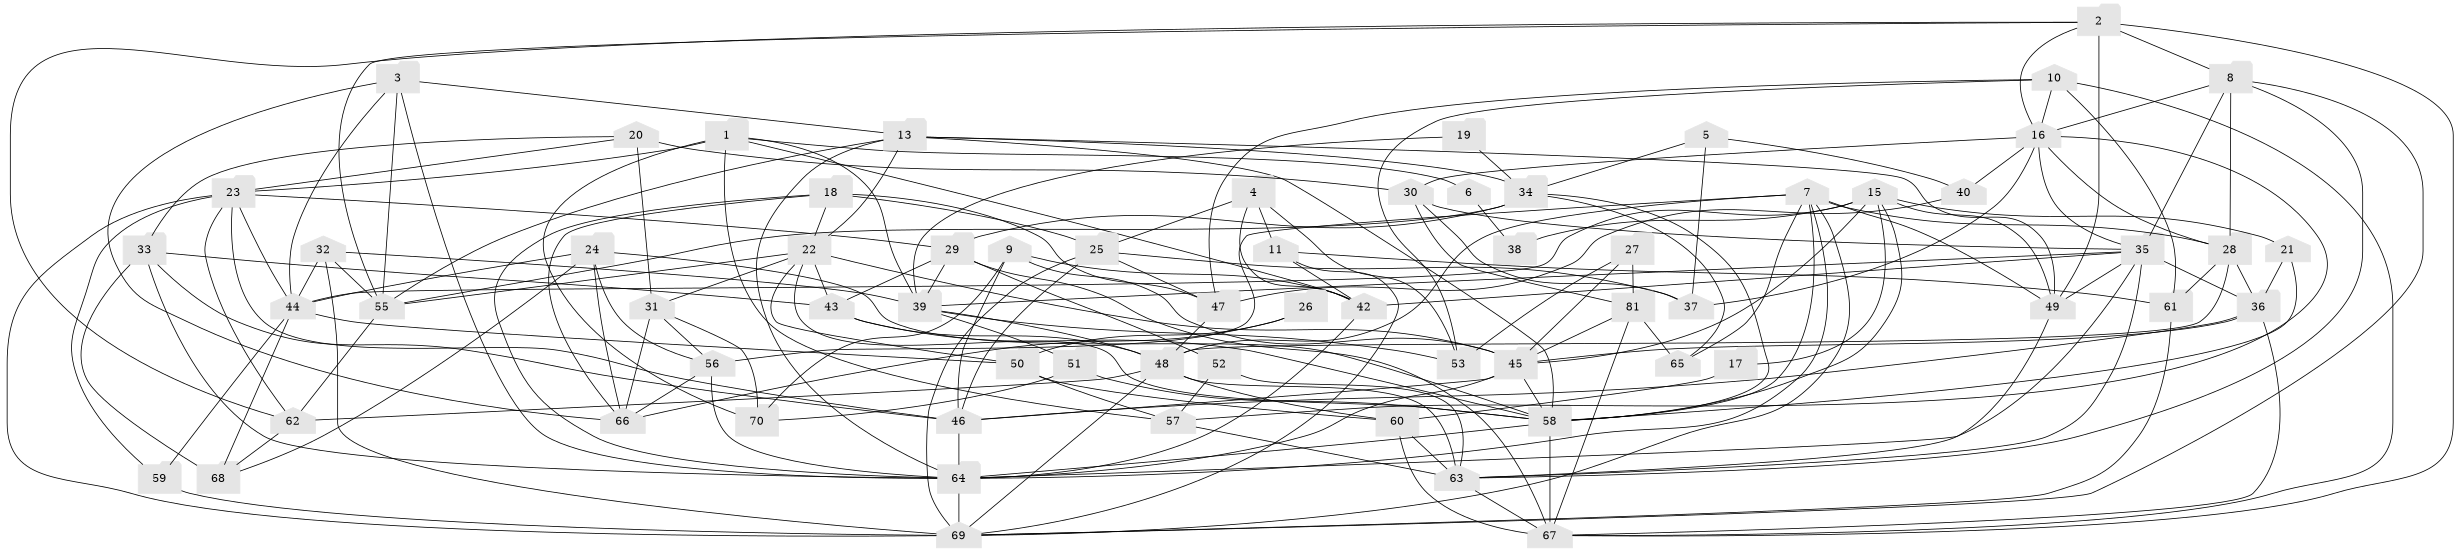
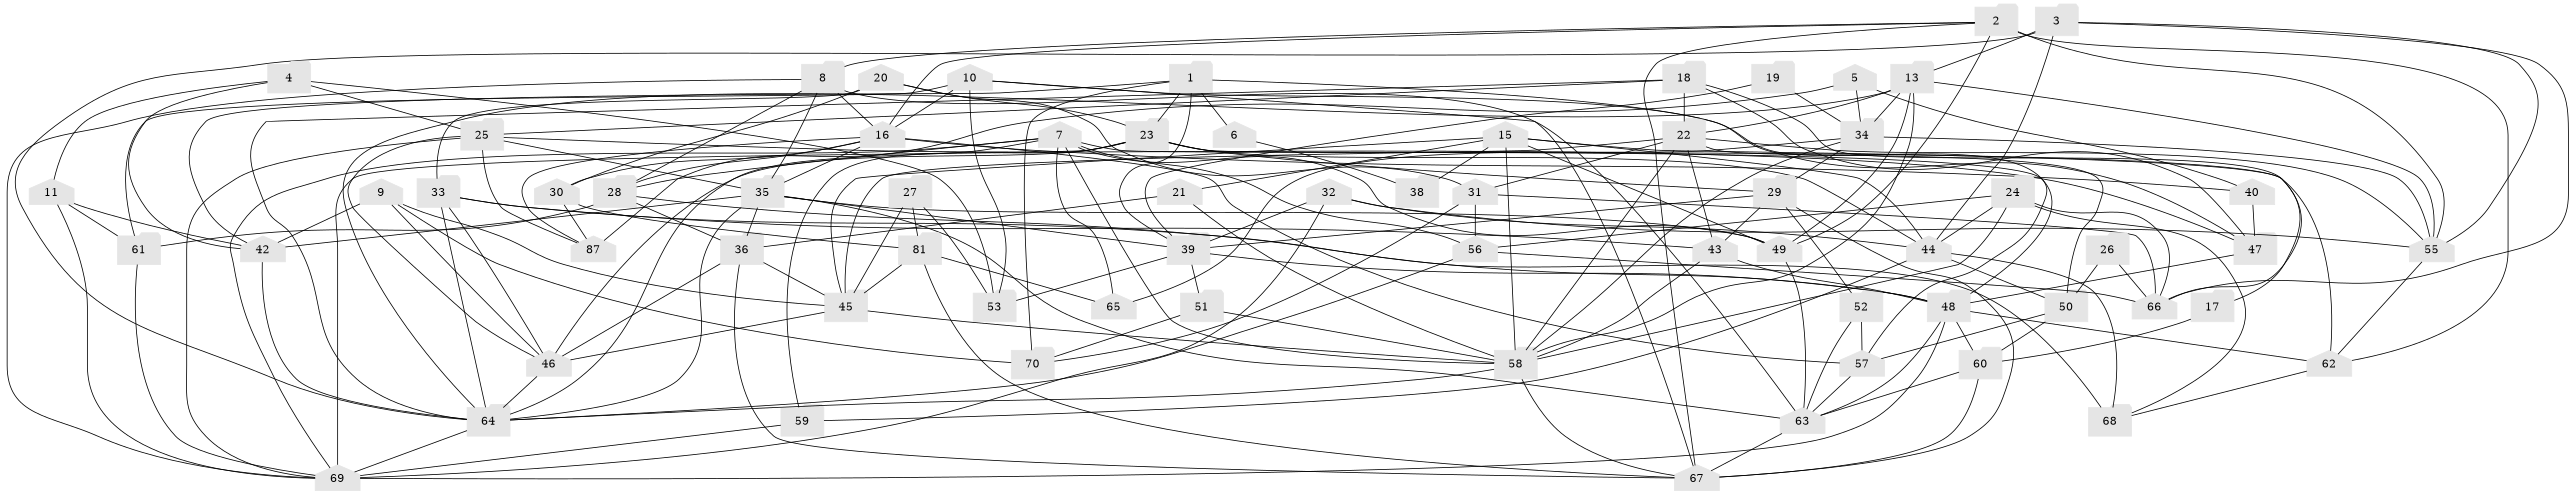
edge "30" -- "35": now "25" -- "35"
node "37": label "37" -> "87"
edge "45" -- "64": removed
